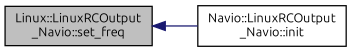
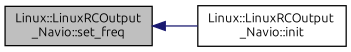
node "Navio::LinuxRCOutput _Navio::init": label "Navio::LinuxRCOutput _Navio::init" -> "Linux::LinuxRCOutput _Navio::init"
